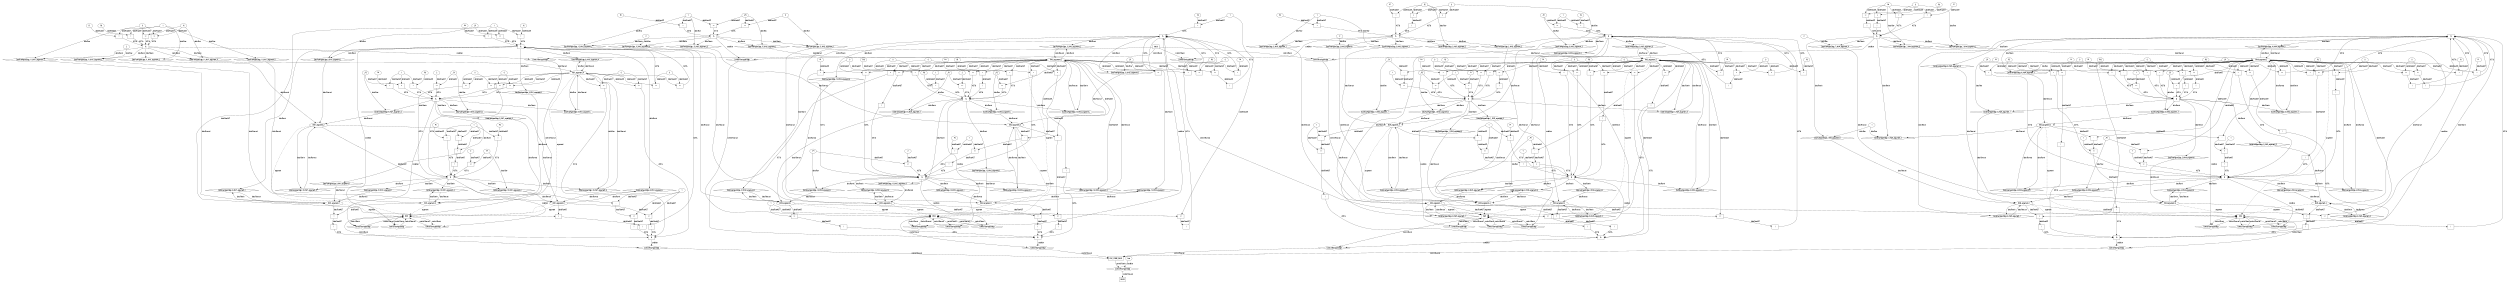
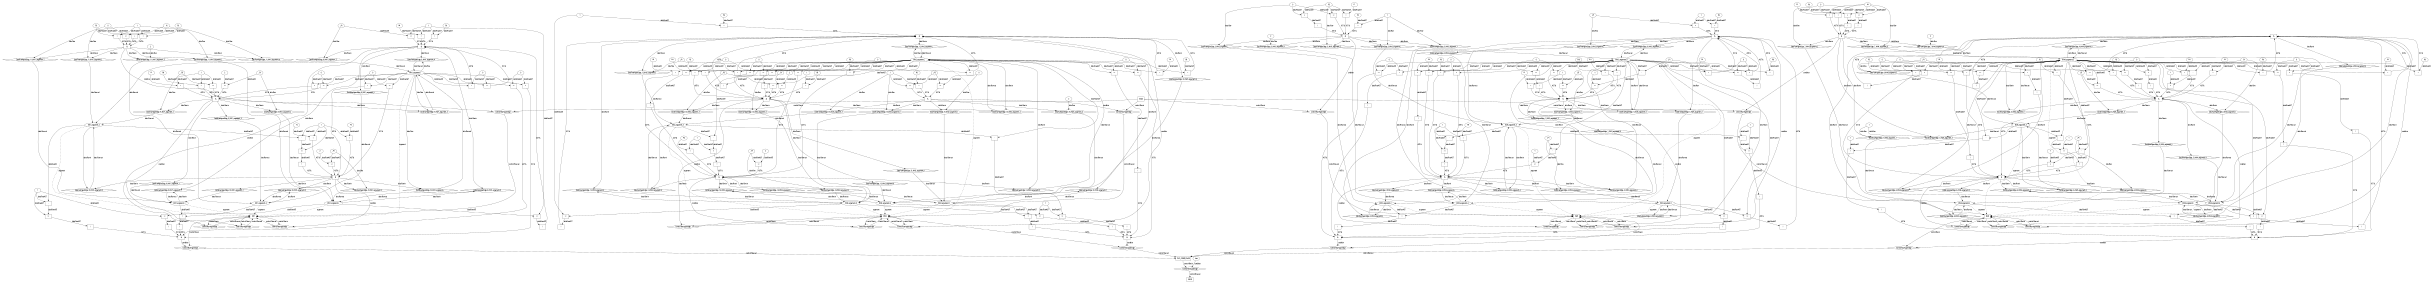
node "DataFowHyperEdge_15_INV2_argument_2": removed
edge "INV2_argument_2" -> "DataFowHyperEdge_14_INV2_argument_2": label "dataFlowAST" -> "data flow in"
